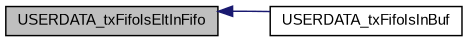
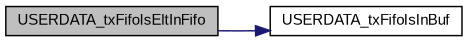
edge "USERDATA_txFifoIsInBuf" -> "USERDATA_txFifoIsEltInFifo": reversed
